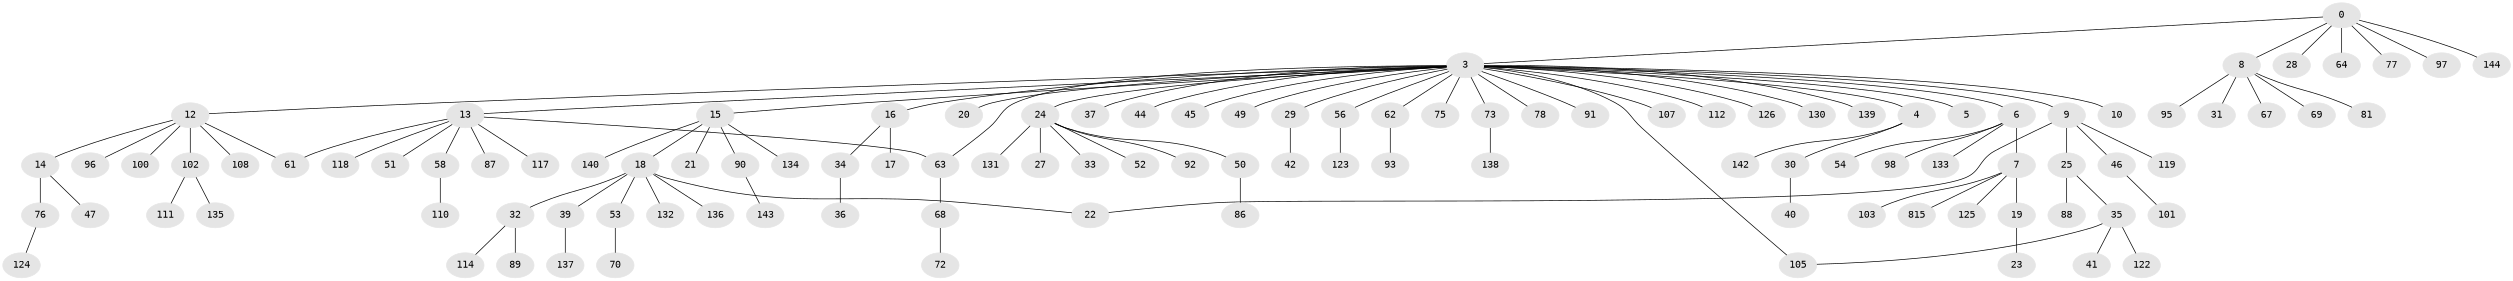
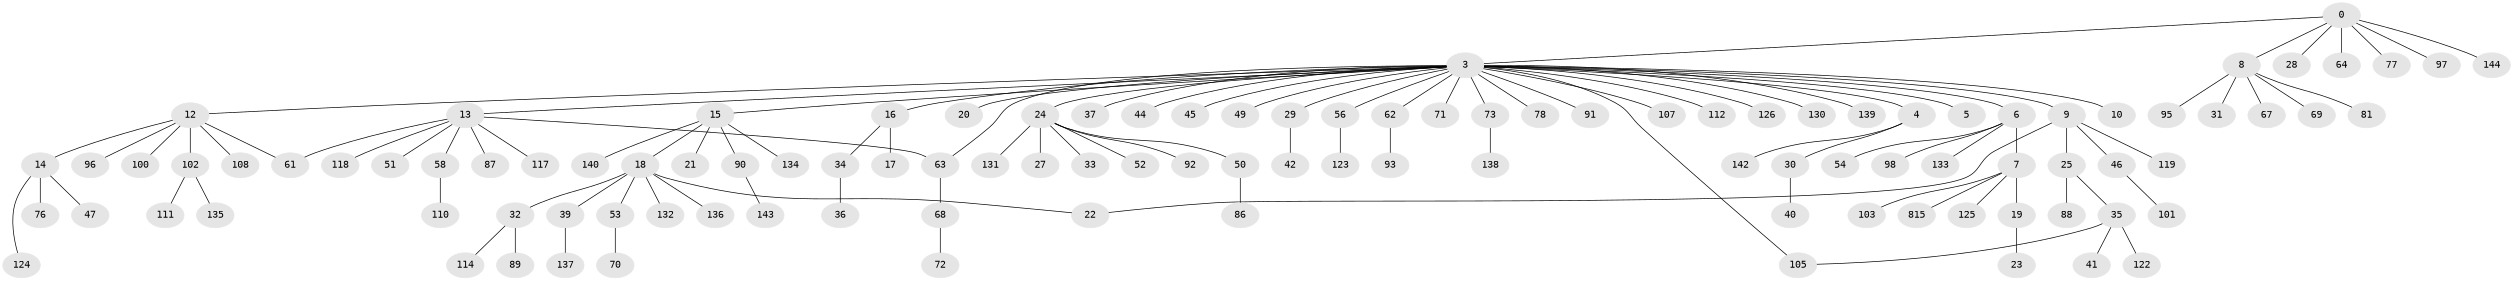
node "75": label "75" -> "71"
edge "76" -- "124": now "14" -- "124"
